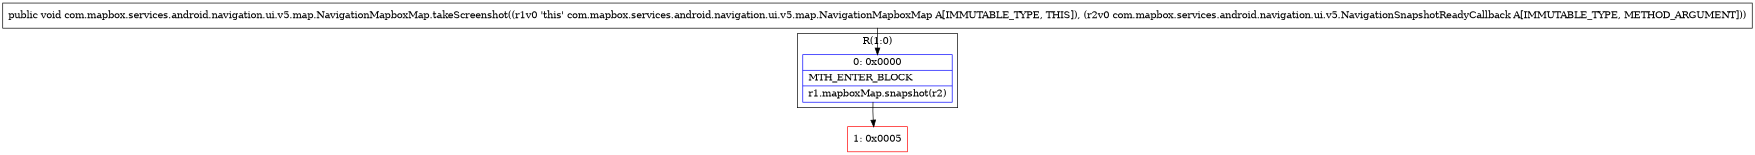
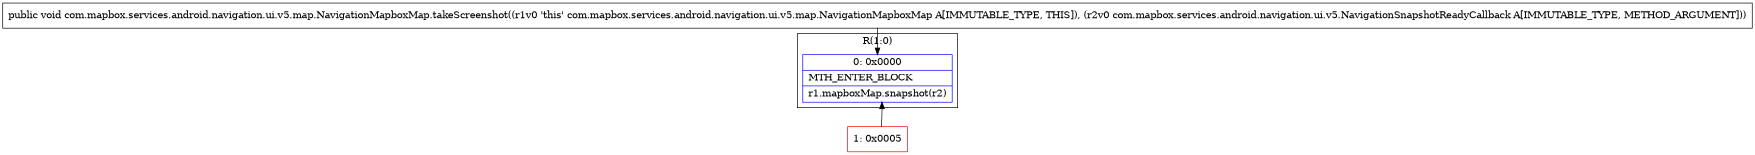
edge "0: 0x0000" -> "1: 0x0005": reversed
